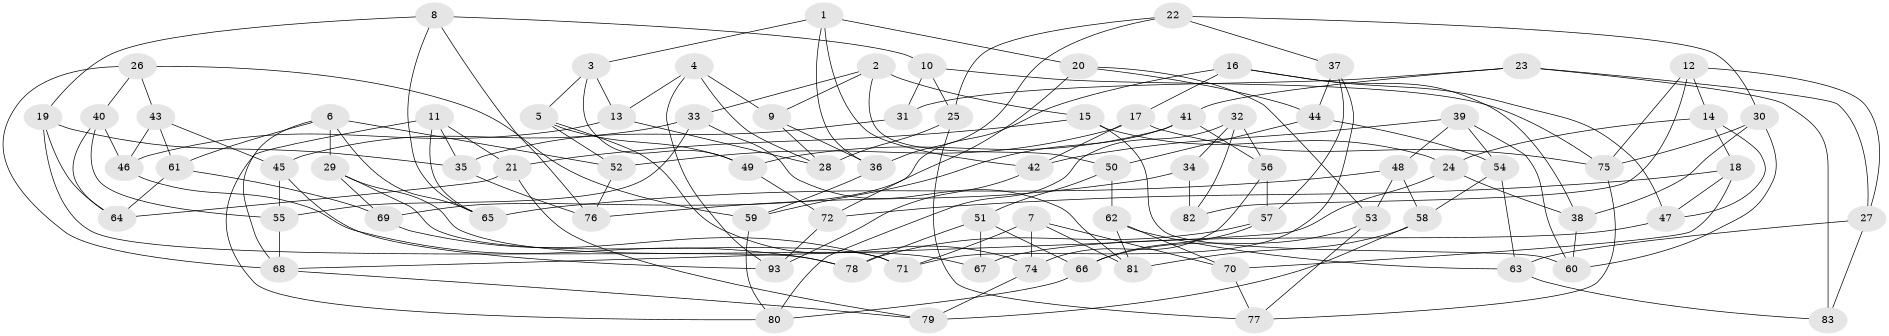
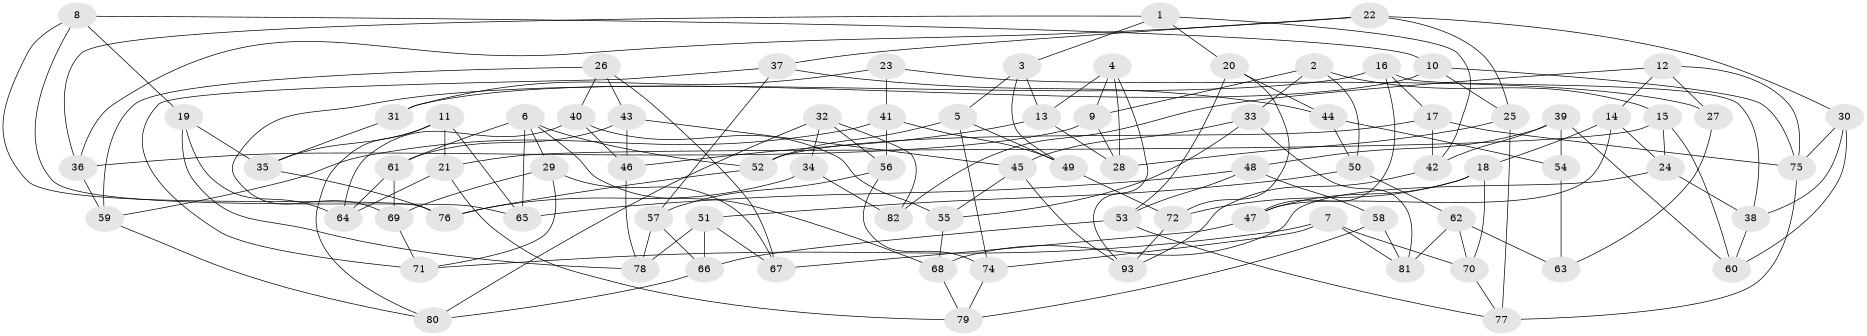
edge "54" -- "58": removed
edge "26" -- "68": now "26" -- "67"
node "83": removed
